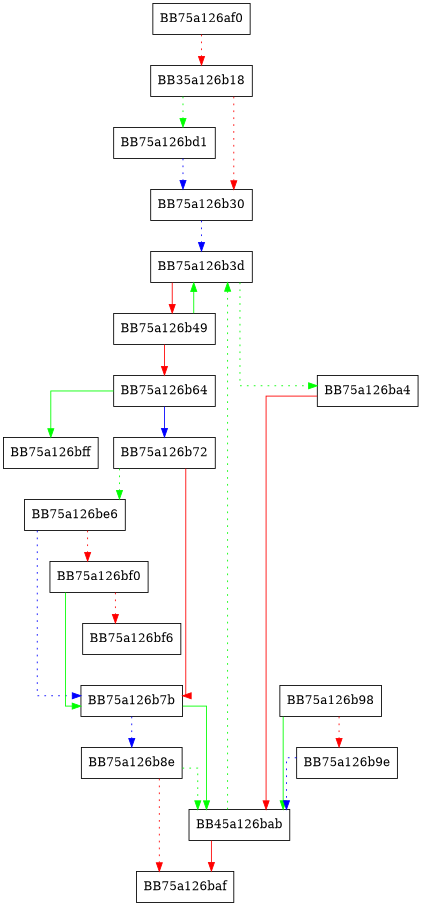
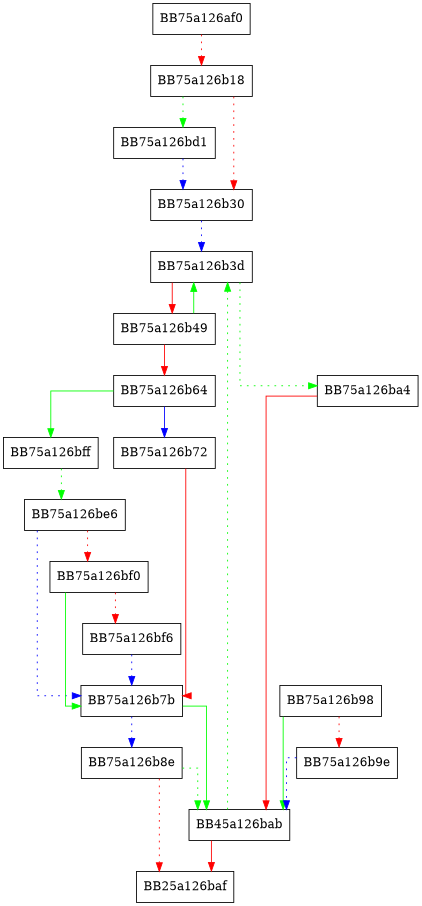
node "BB35a126b18": label "BB35a126b18" -> "BB75a126b18"
edge "BB75a126b72" -> "BB75a126be6": now "BB75a126bff" -> "BB75a126be6"
edge "BB75a126bf6" -> "BB75a126b7b": added
node "BB75a126baf": label "BB75a126baf" -> "BB25a126baf"
